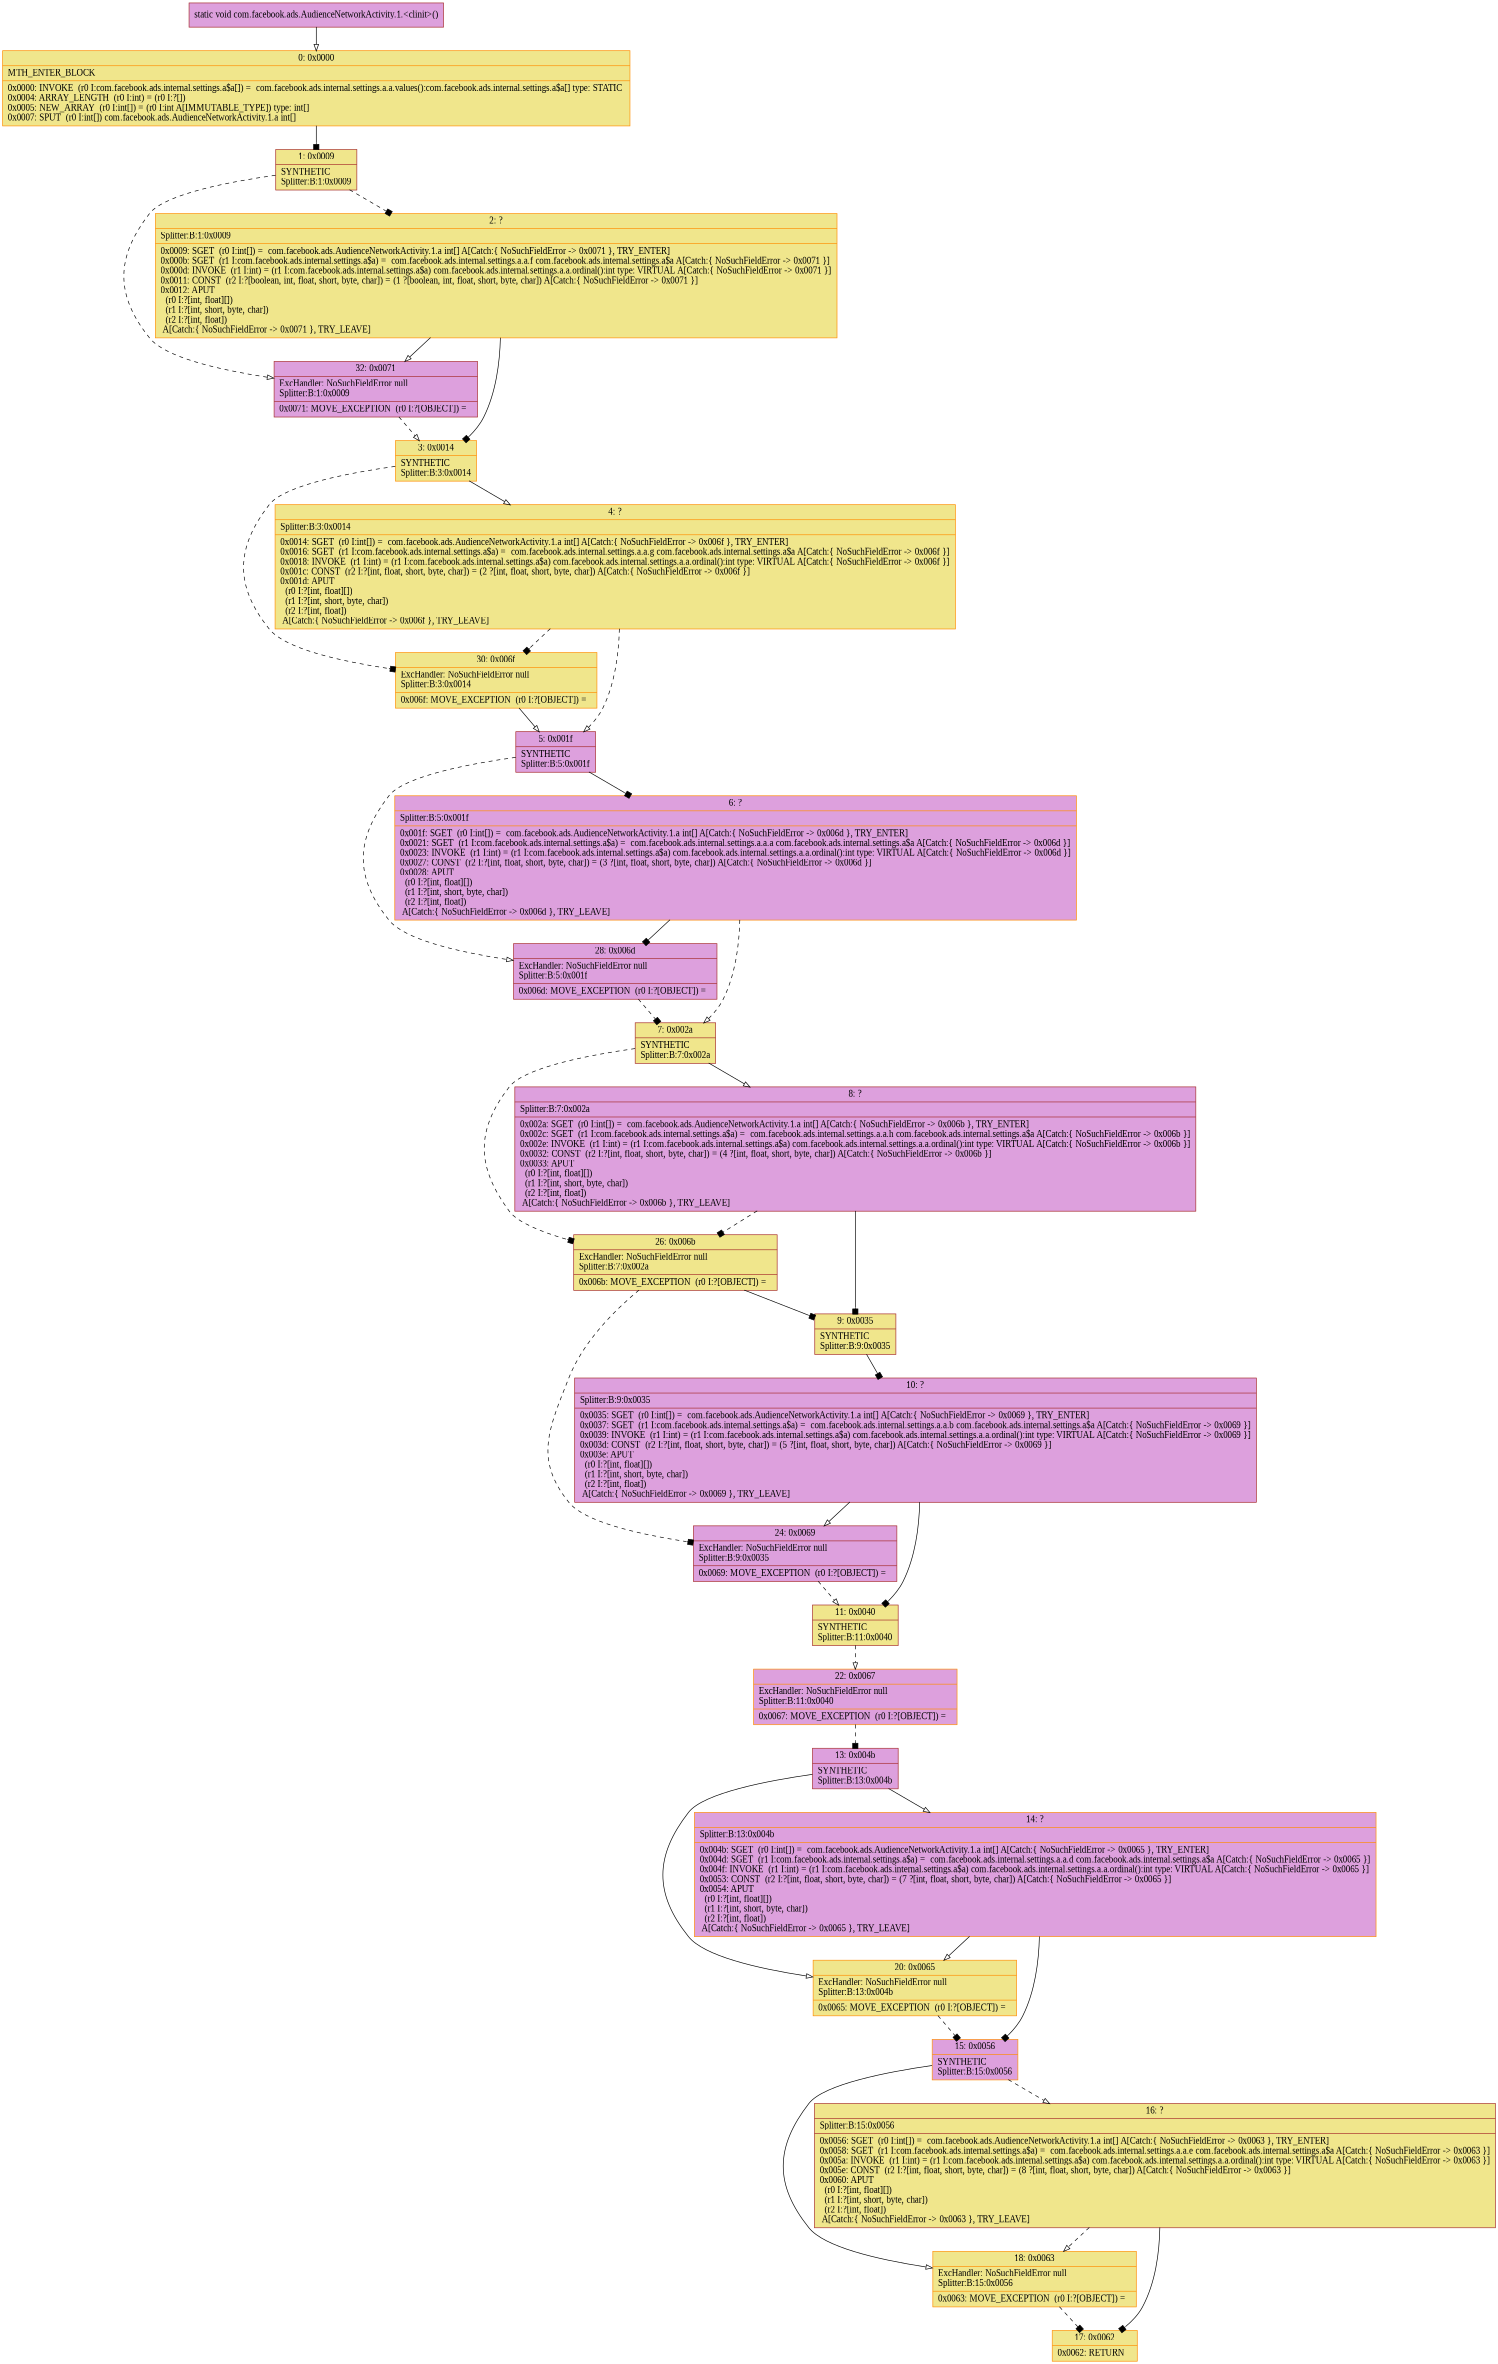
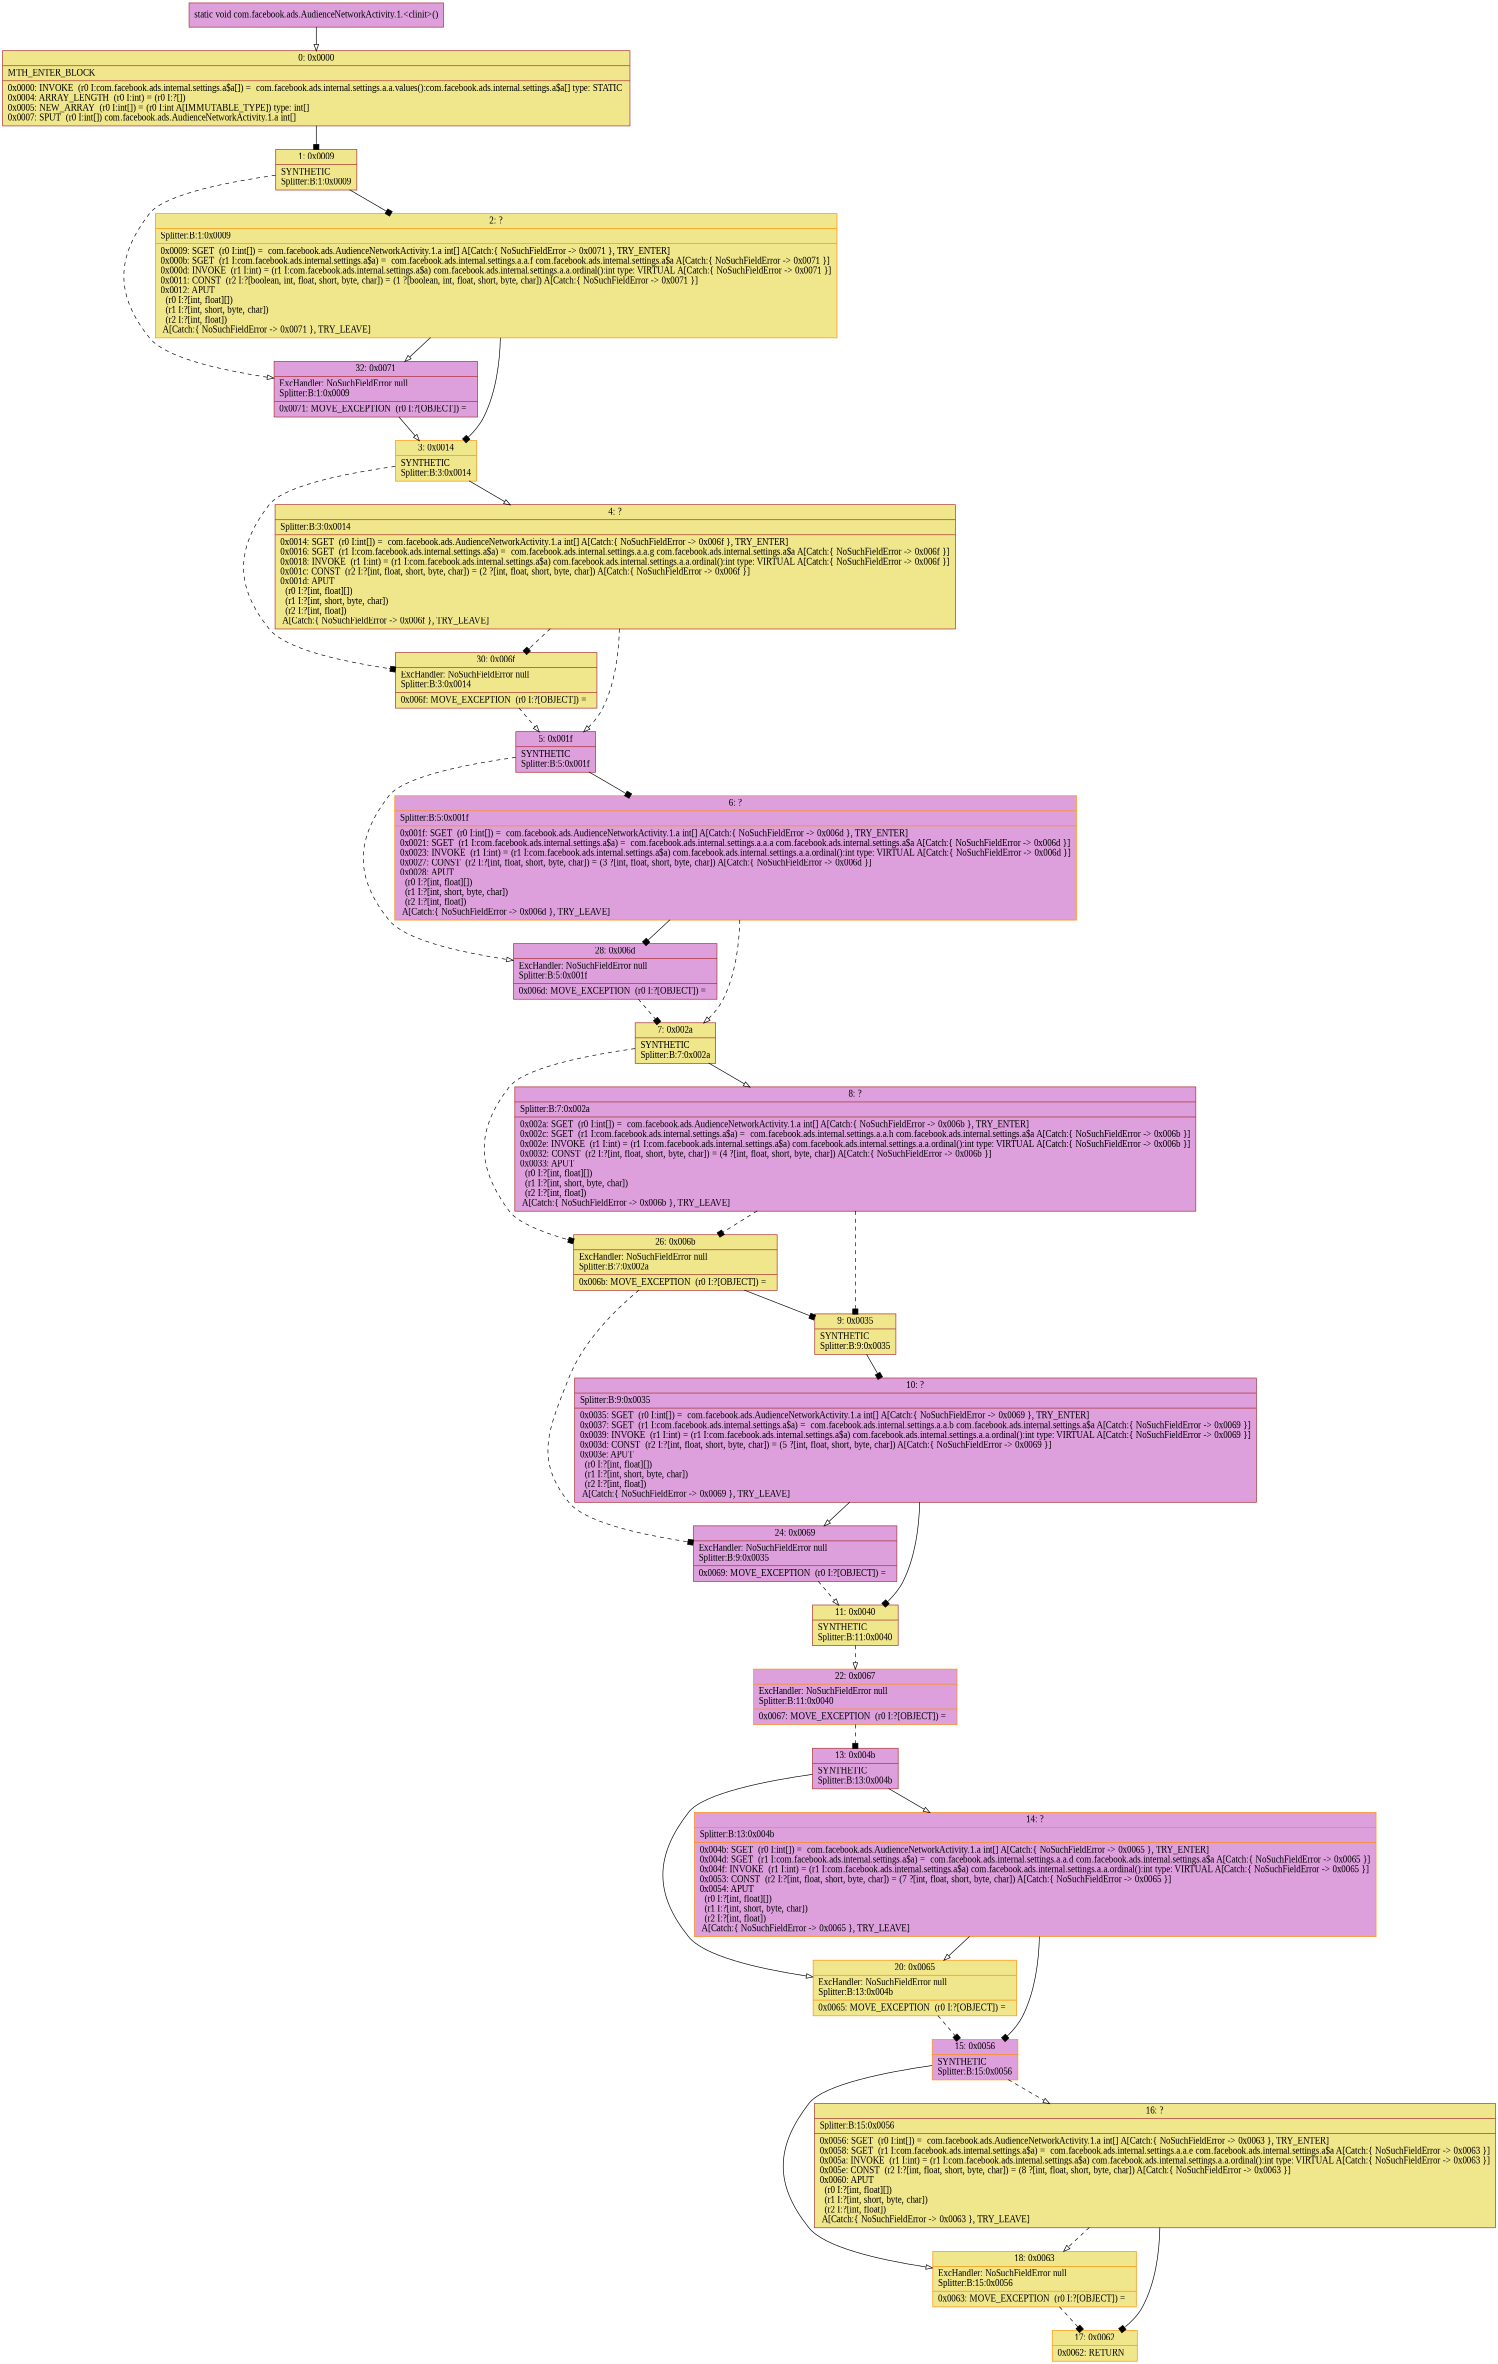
node "0: 0x0000": color darkorange -> brown
edge "1: 0x0009" -> "2: ?": style dashed -> solid
edge "32: 0x0071" -> "3: 0x0014": style dashed -> solid
node "4: ?": color darkorange -> brown
node "30: 0x006f": color darkorange -> brown
edge "30: 0x006f" -> "5: 0x001f": style solid -> dashed
edge "8: ?" -> "9: 0x0035": style solid -> dashed
